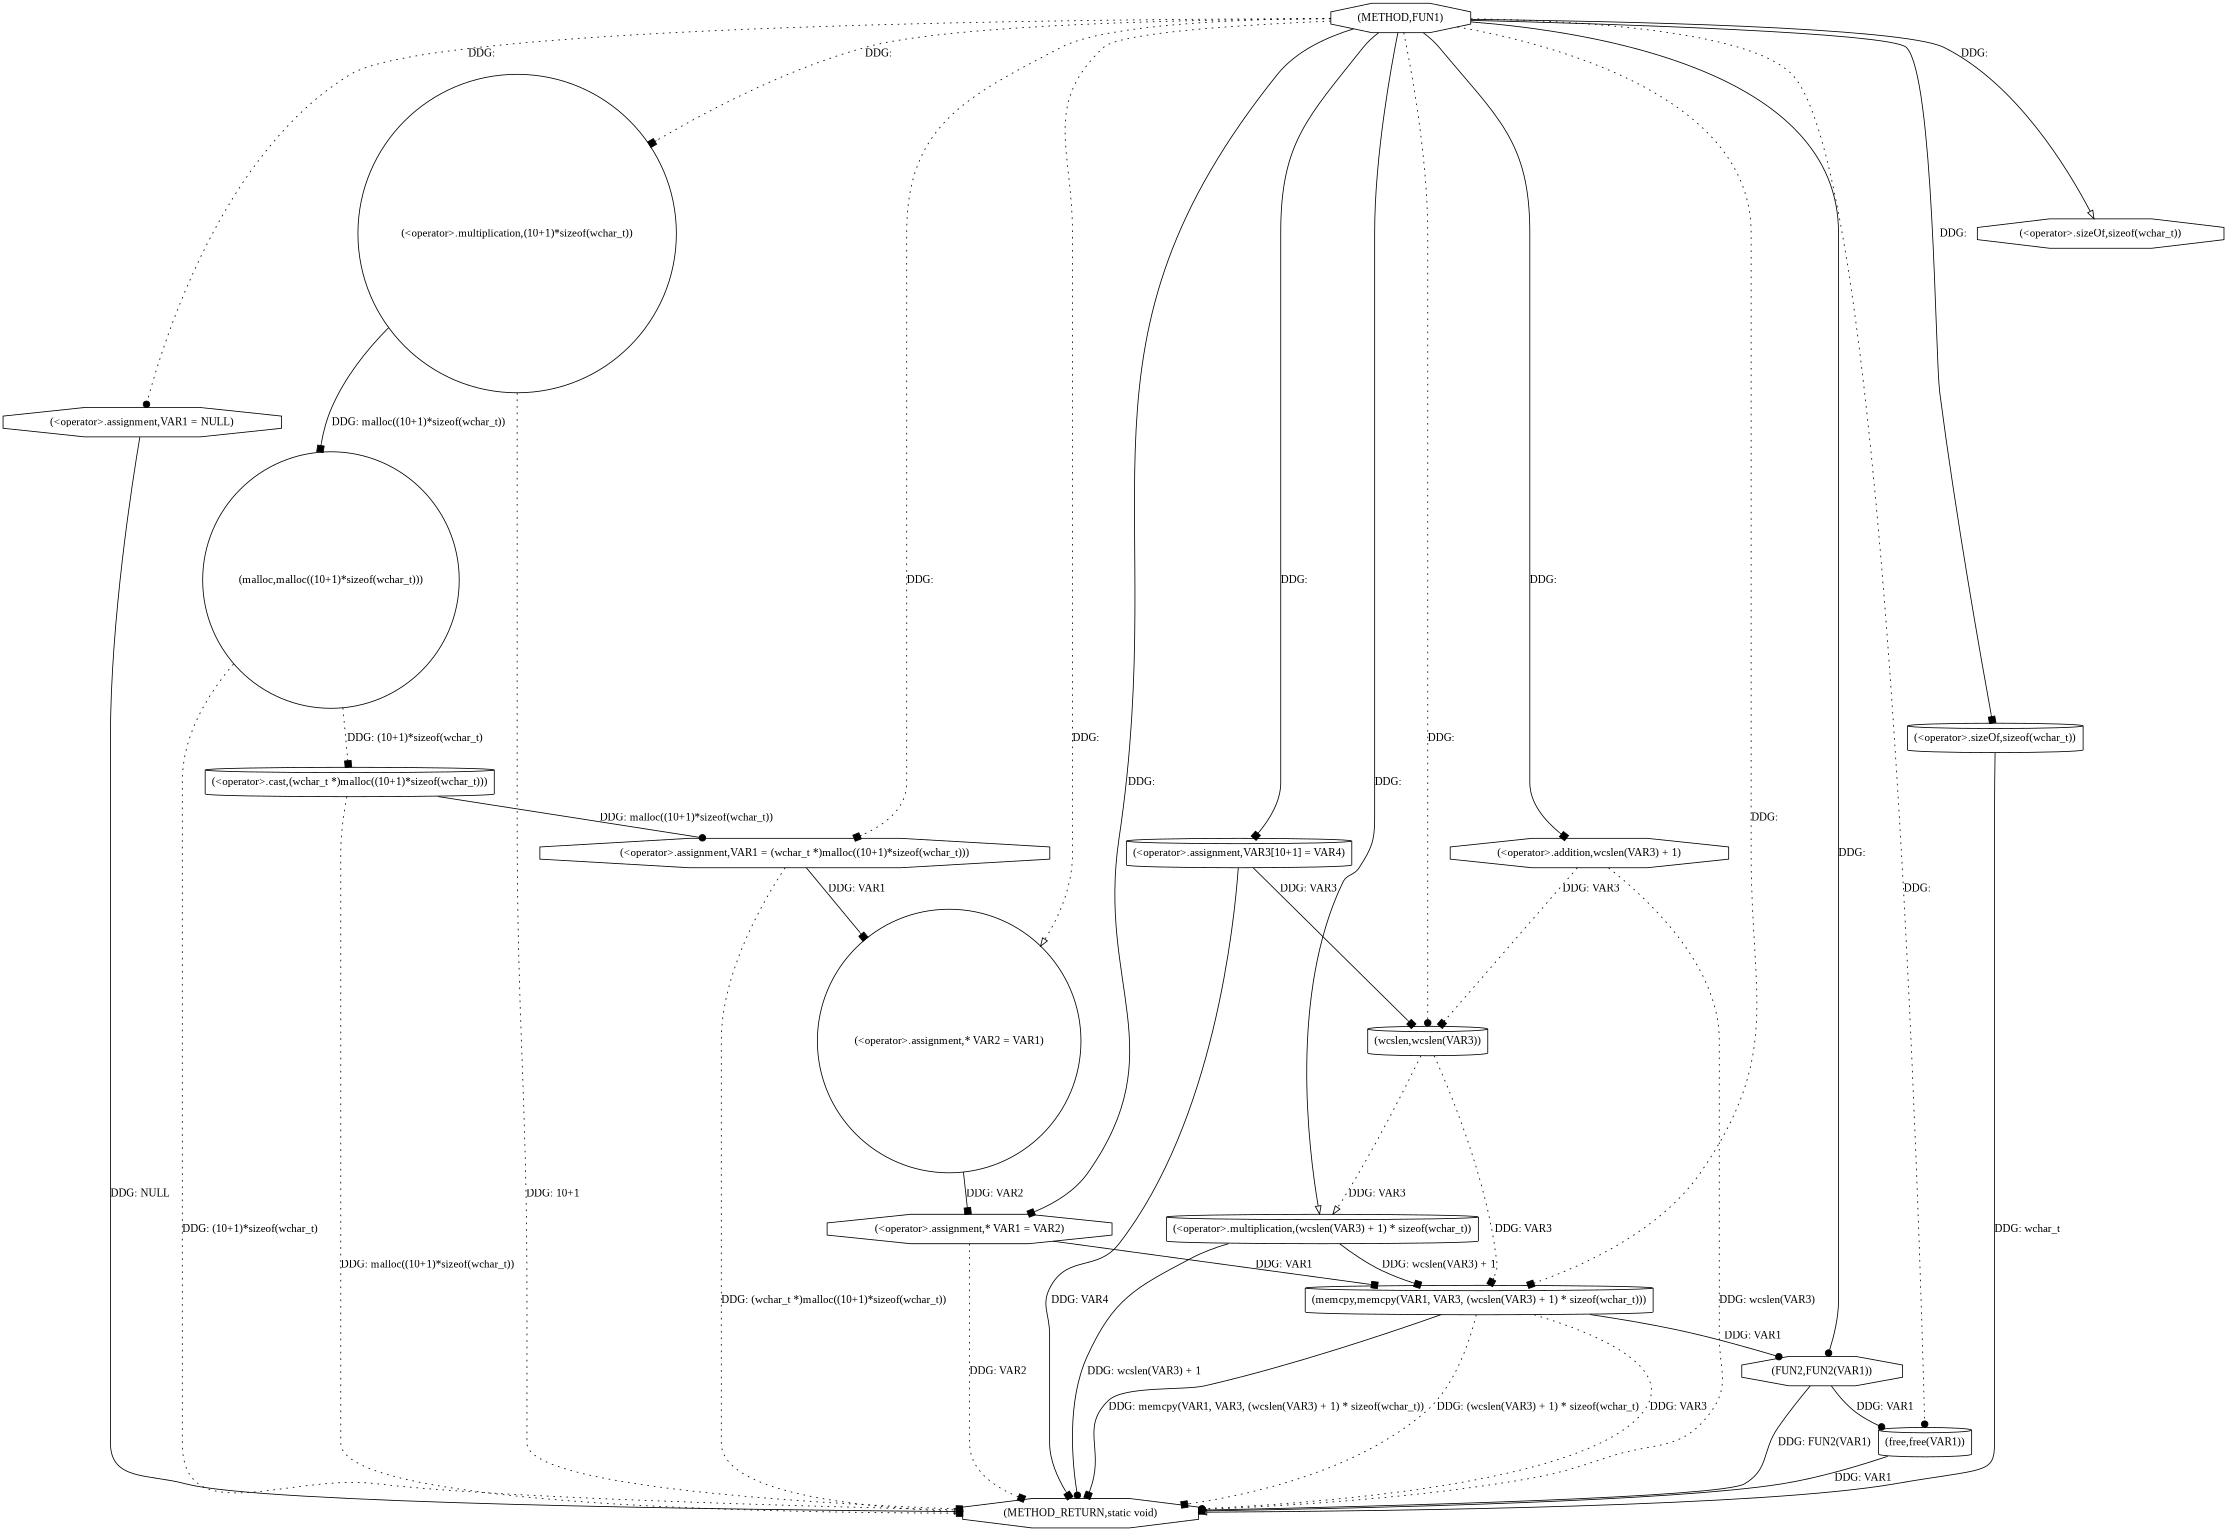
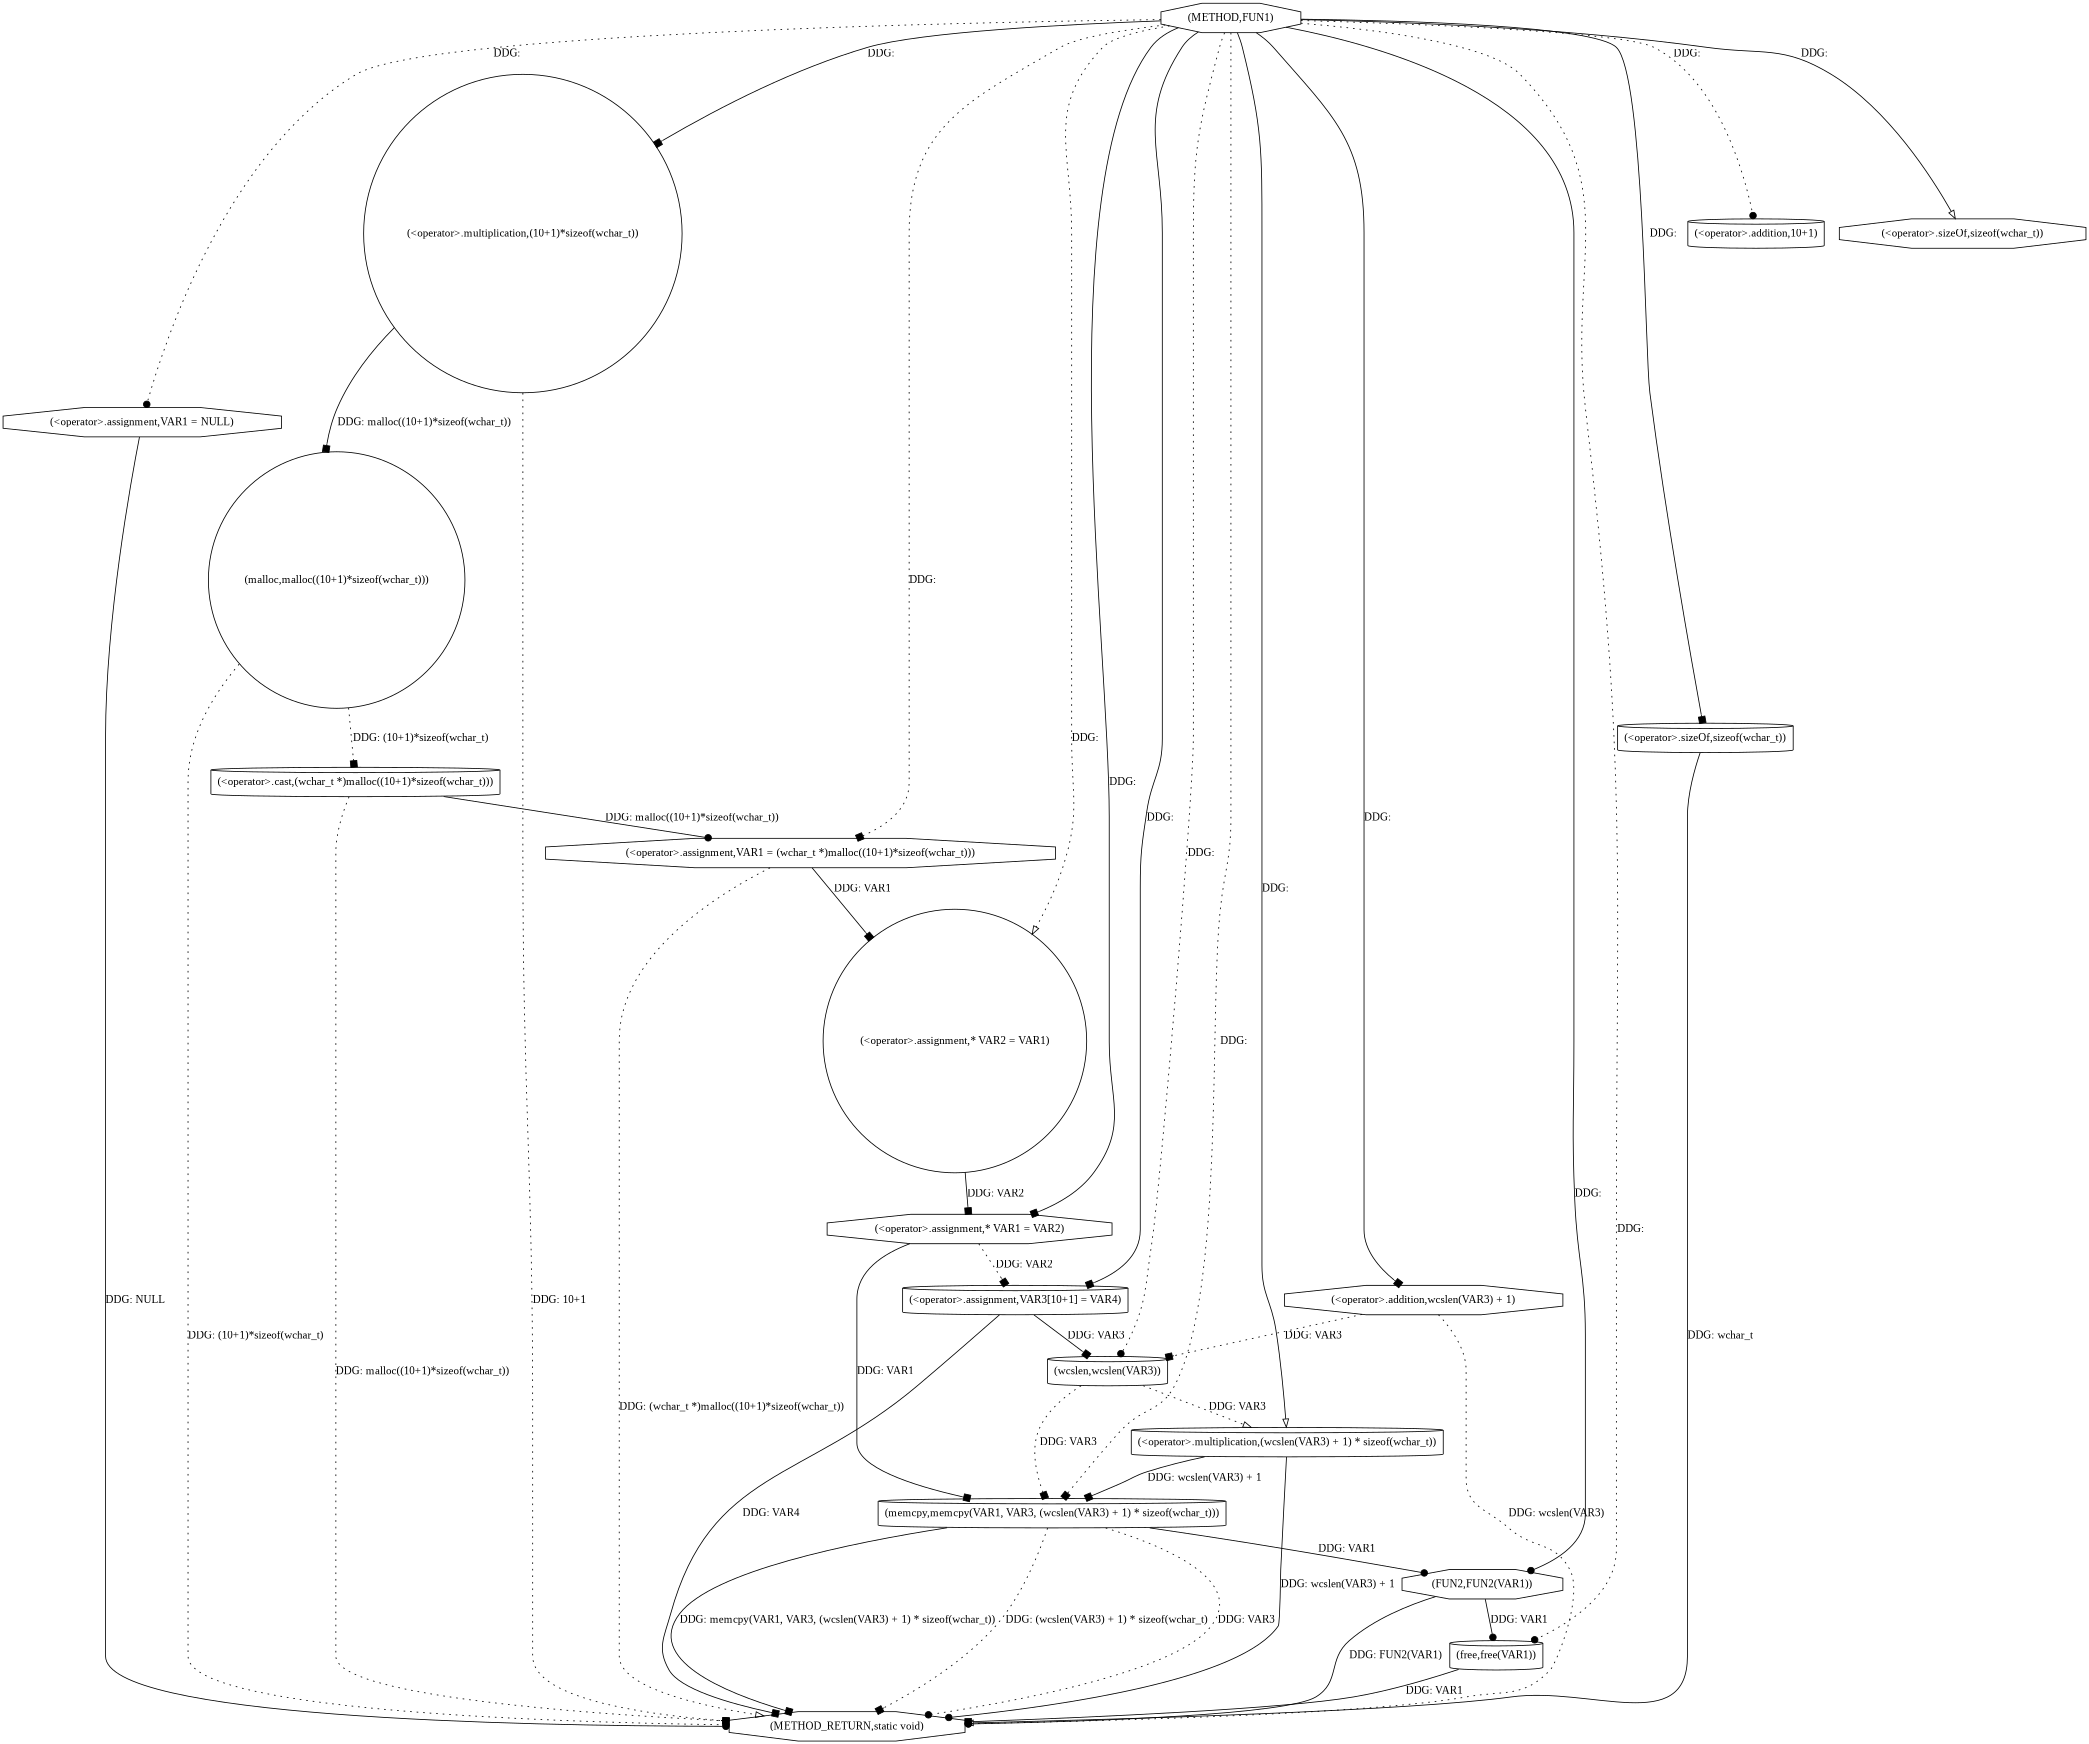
edge "(METHOD,FUN1)" -> "(<operator>.multiplication,(10+1)*sizeof(wchar_t))": style dotted -> solid
node "(<operator>.addition,10+1)": added
edge "(<operator>.assignment,* VAR1 = VAR2)" -> "(METHOD_RETURN,static void)": now "(<operator>.assignment,* VAR1 = VAR2)" -> "(<operator>.assignment,VAR3[10+1] = VAR4)"
